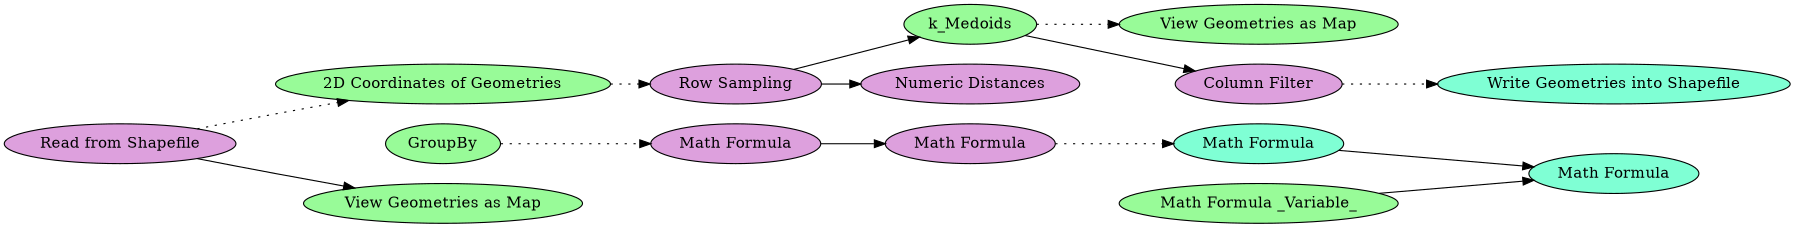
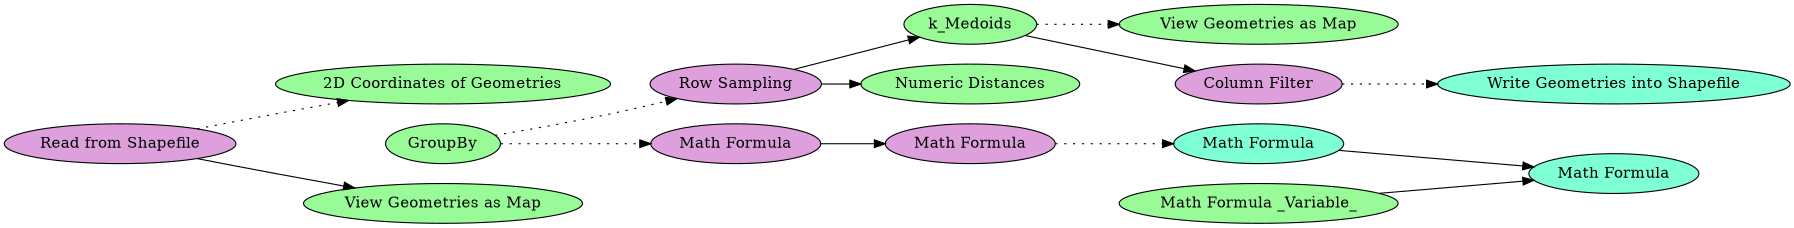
edge "2D Coordinates of Geometries" -> "Row Sampling": now "GroupBy" -> "Row Sampling"
node "Numeric Distances": fillcolor plum -> palegreen
